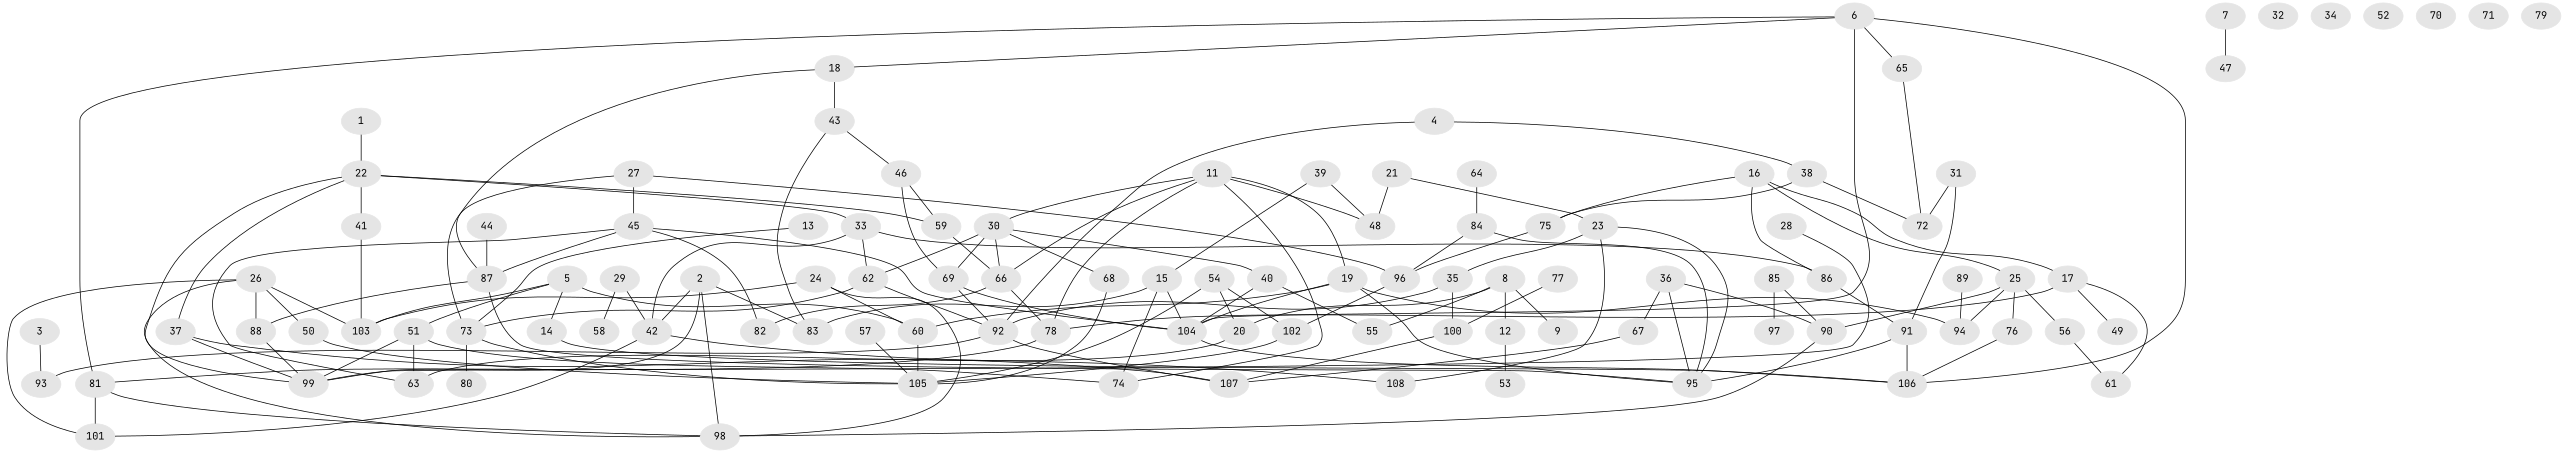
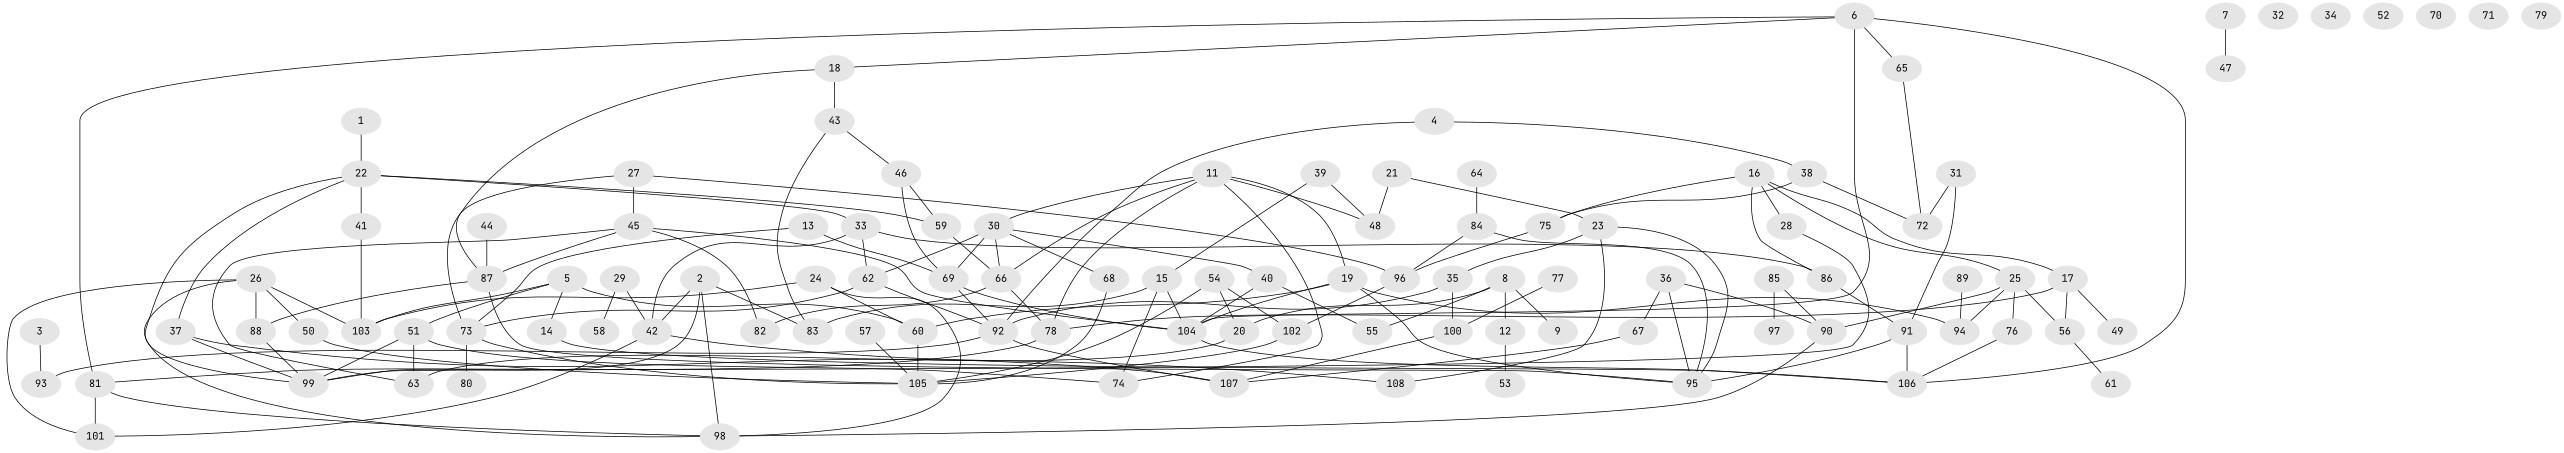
edge "16" -- "28": added
edge "13" -- "69": added
edge "17" -- "61": now "17" -- "56"
